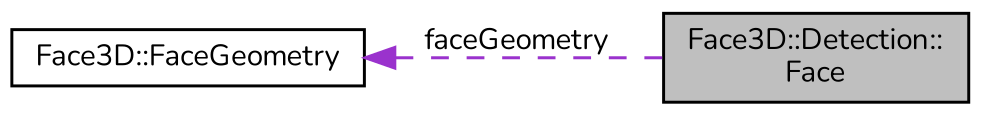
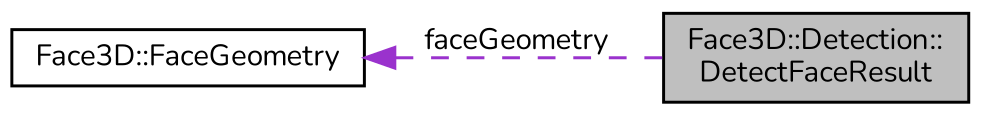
node "Face3D::Detection:: Face": label "Face3D::Detection:: Face" -> "Face3D::Detection:: DetectFaceResult"
